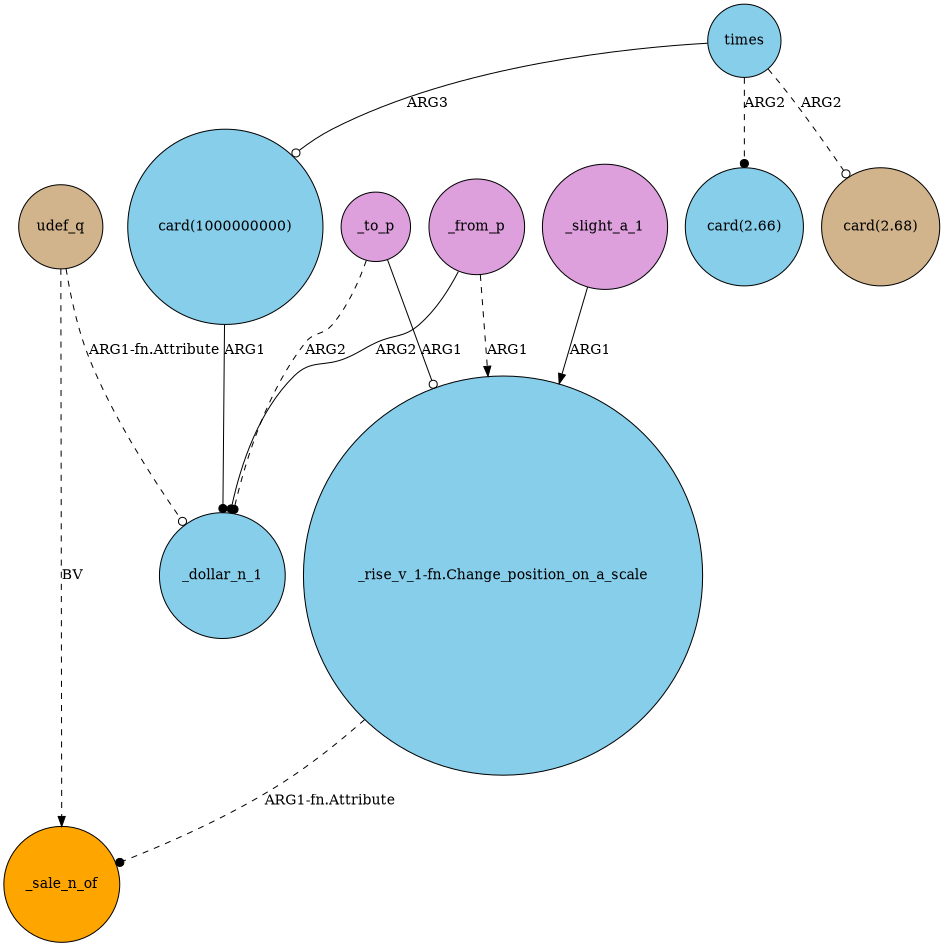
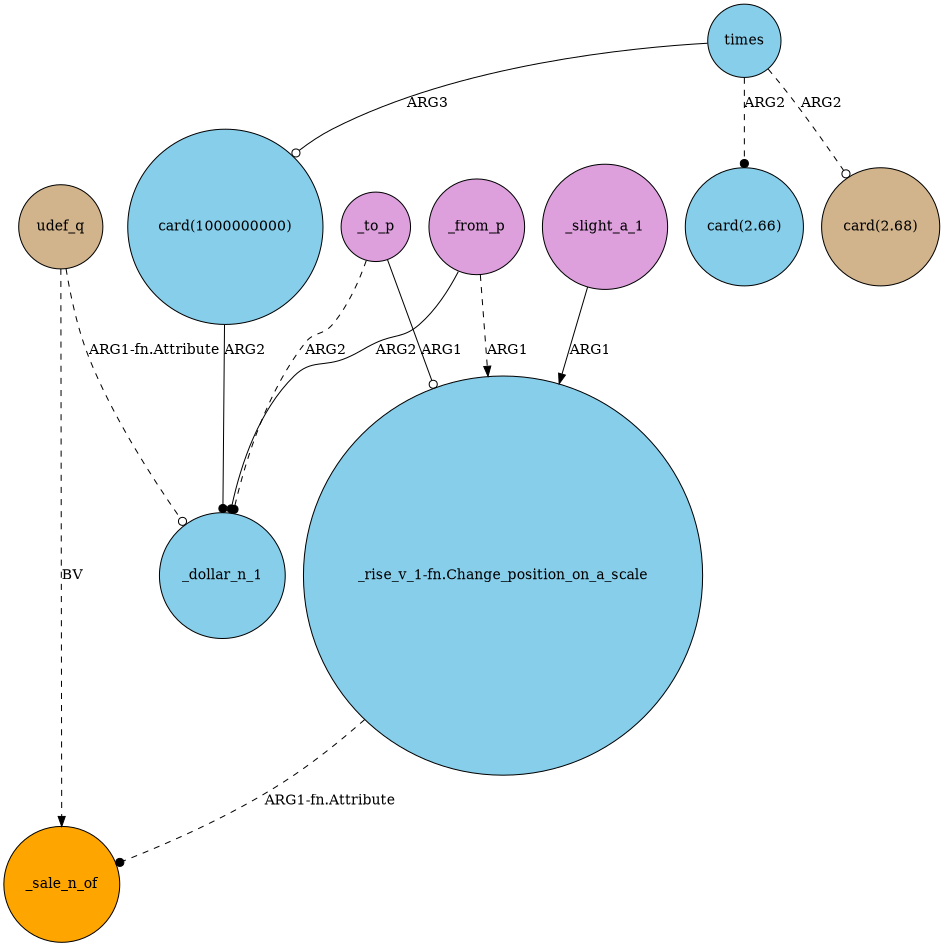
edge "card(1000000000)" -> "_dollar_n_1": label "ARG1" -> "ARG2"
